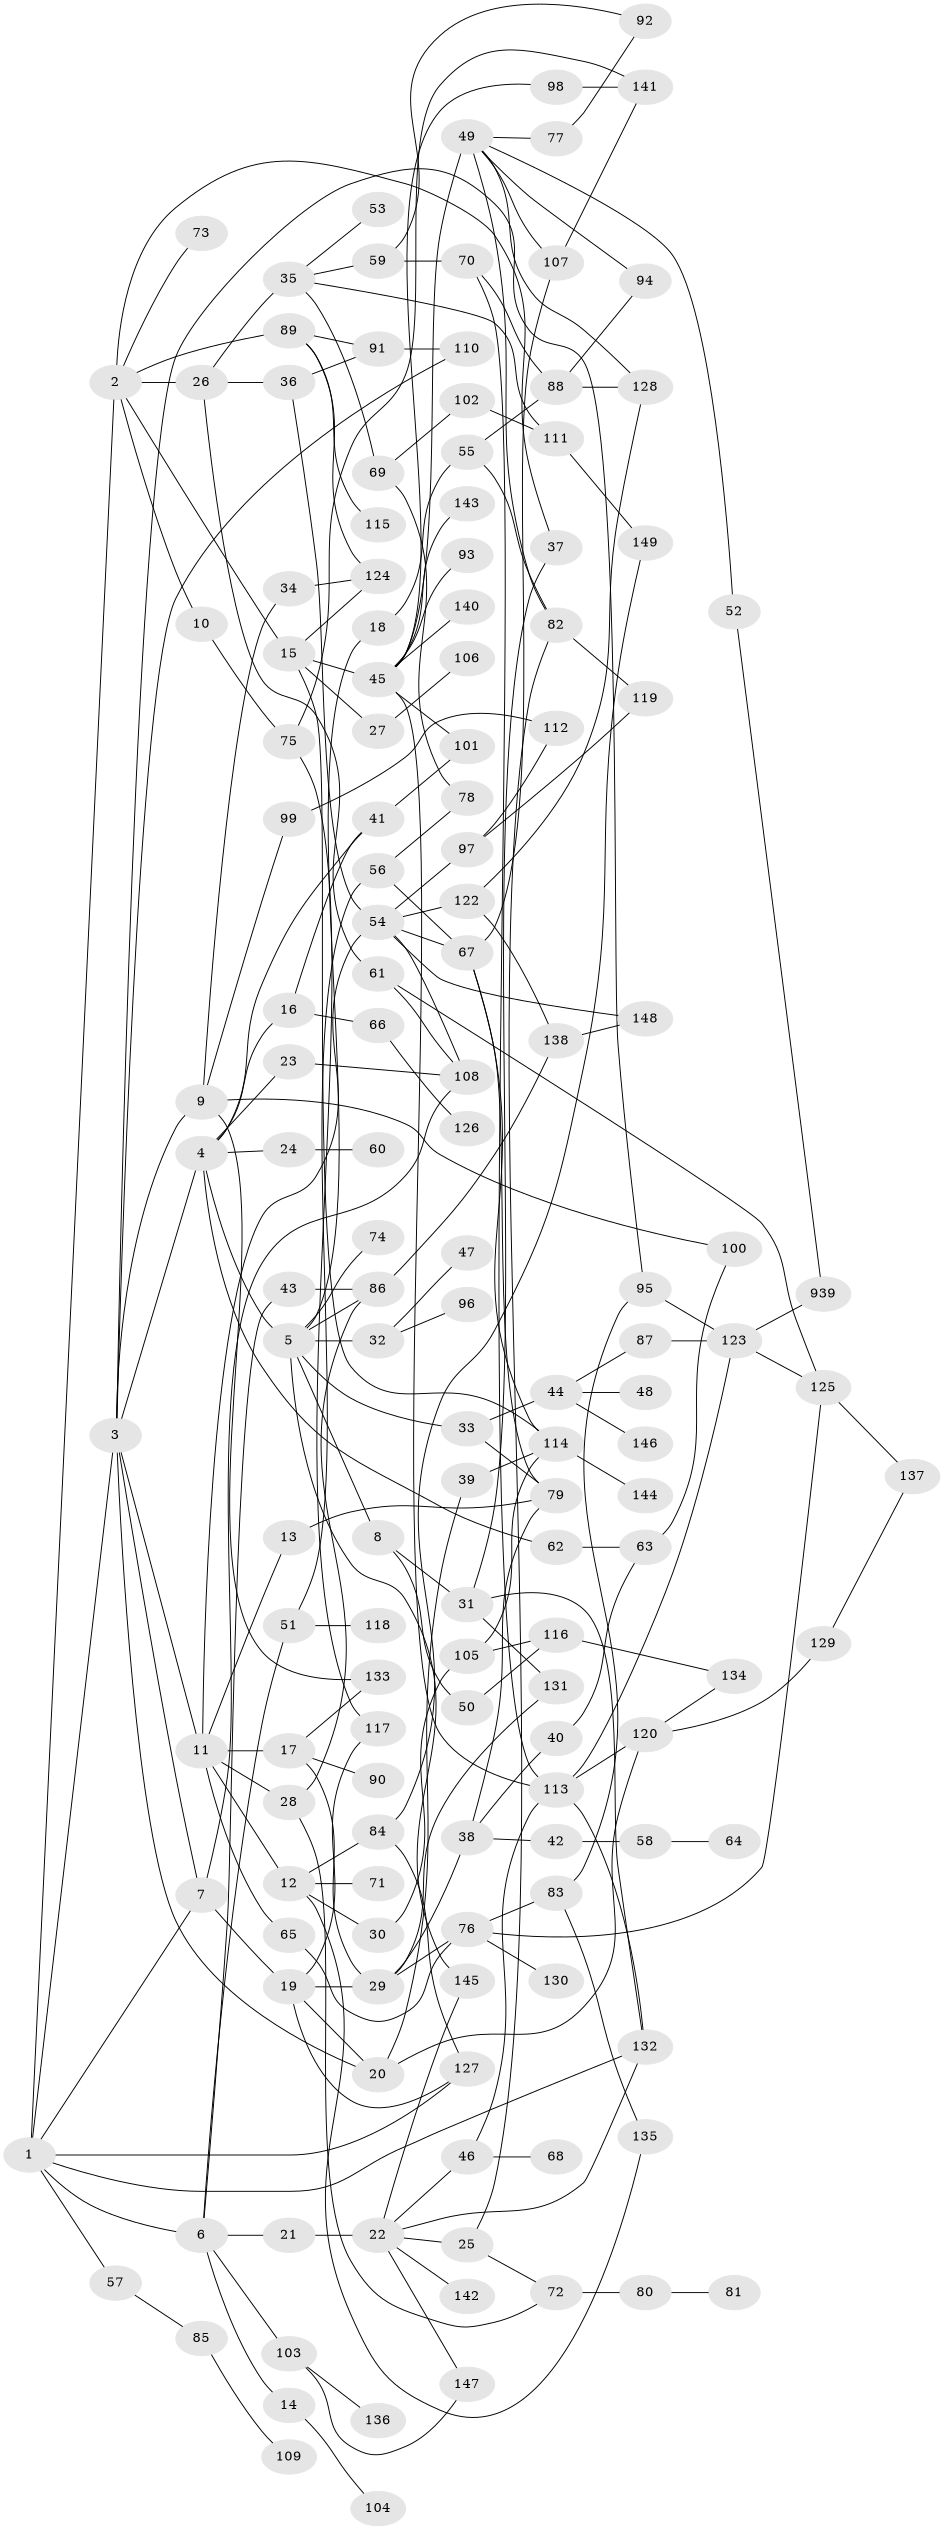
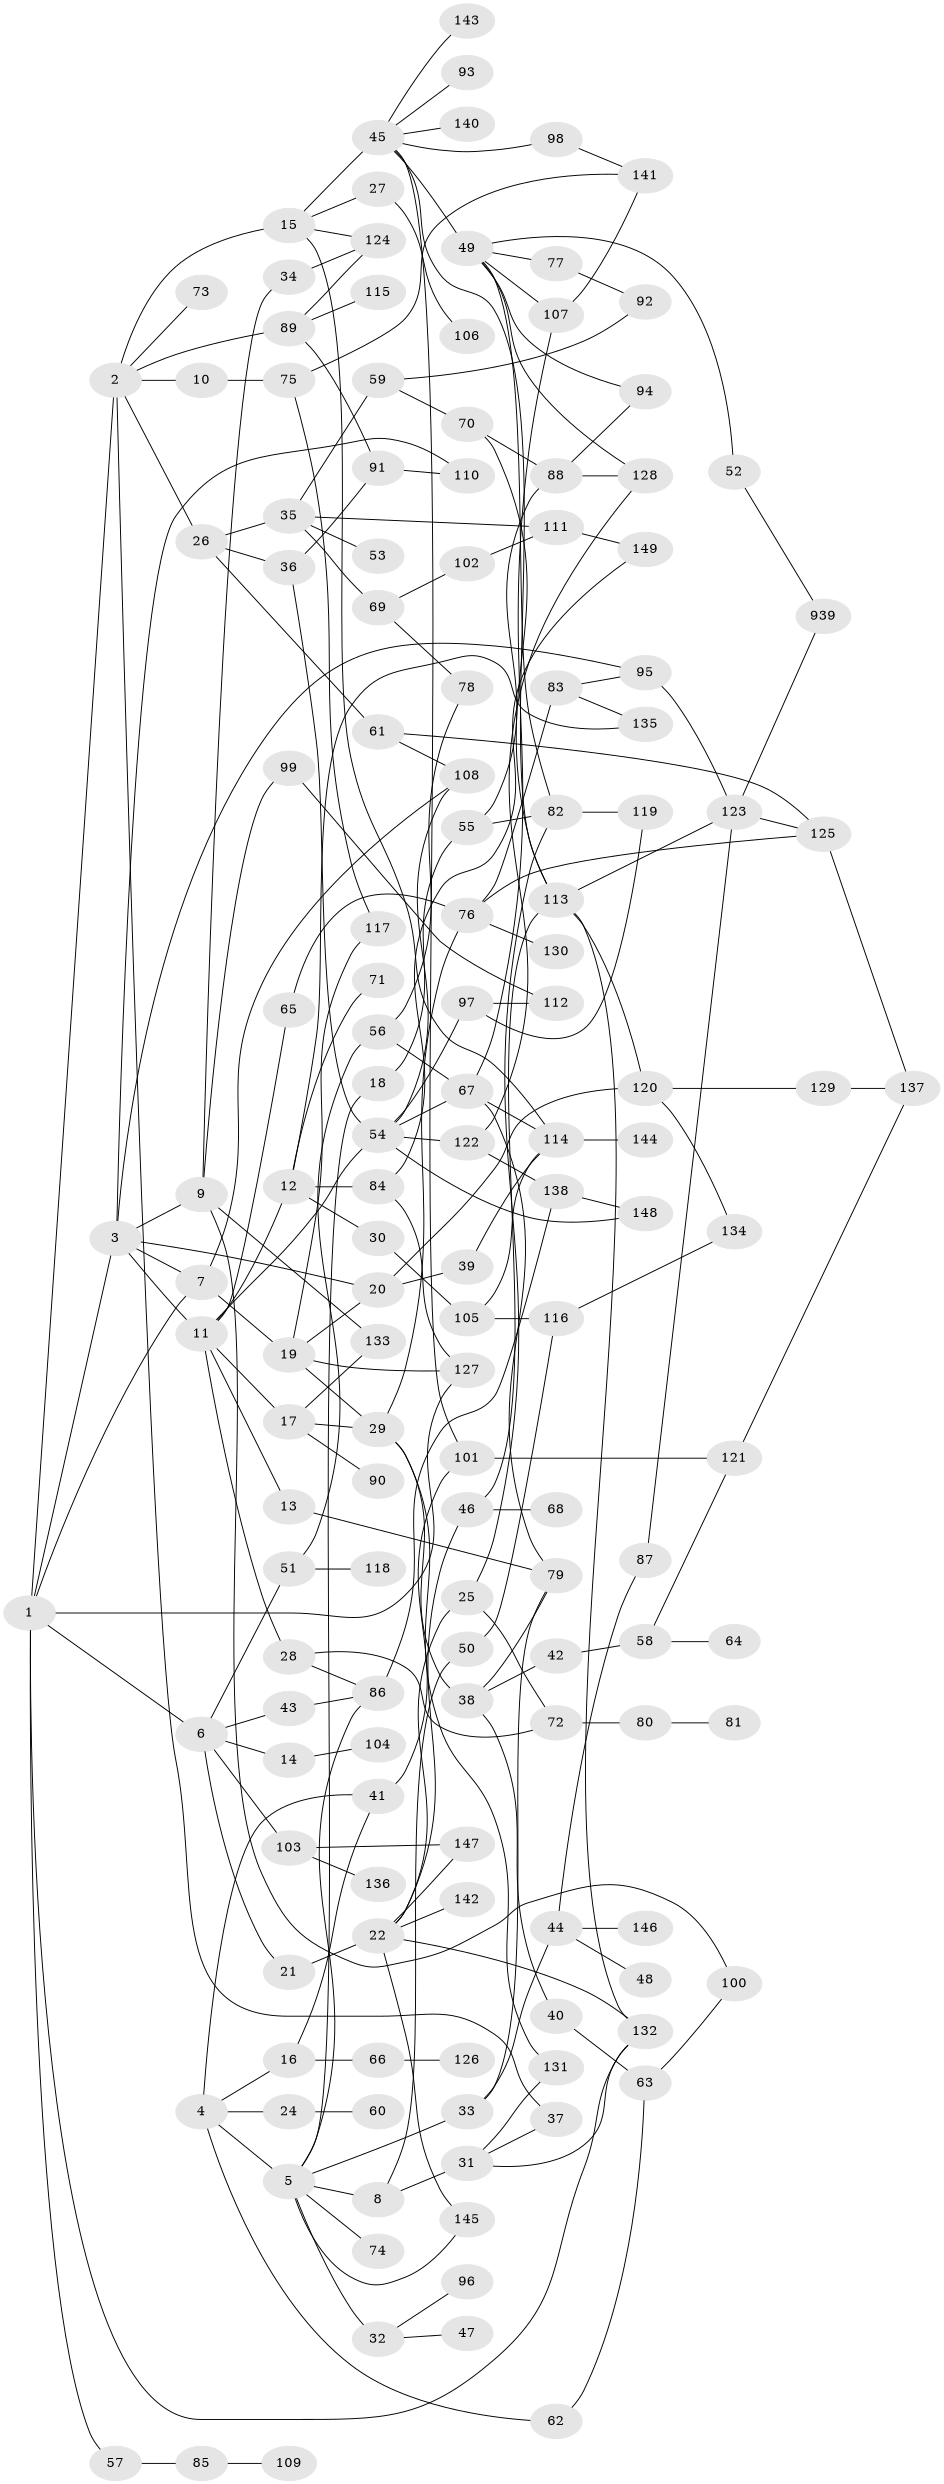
node "23": removed
edge "4" -- "3": removed
node "121": added
